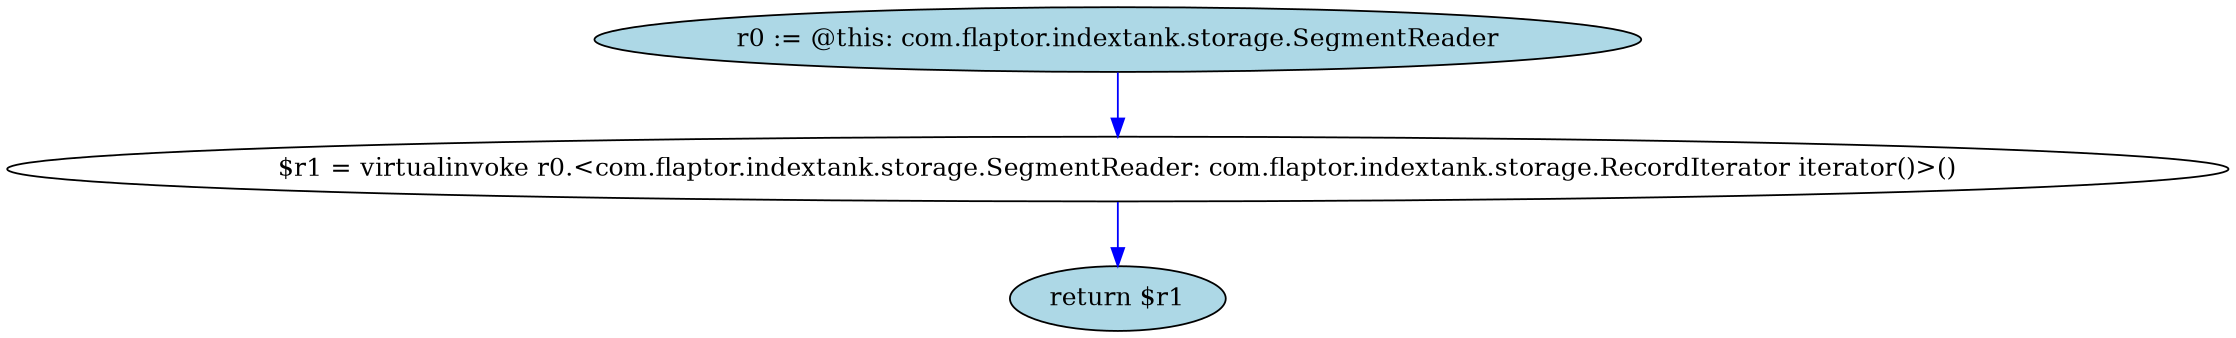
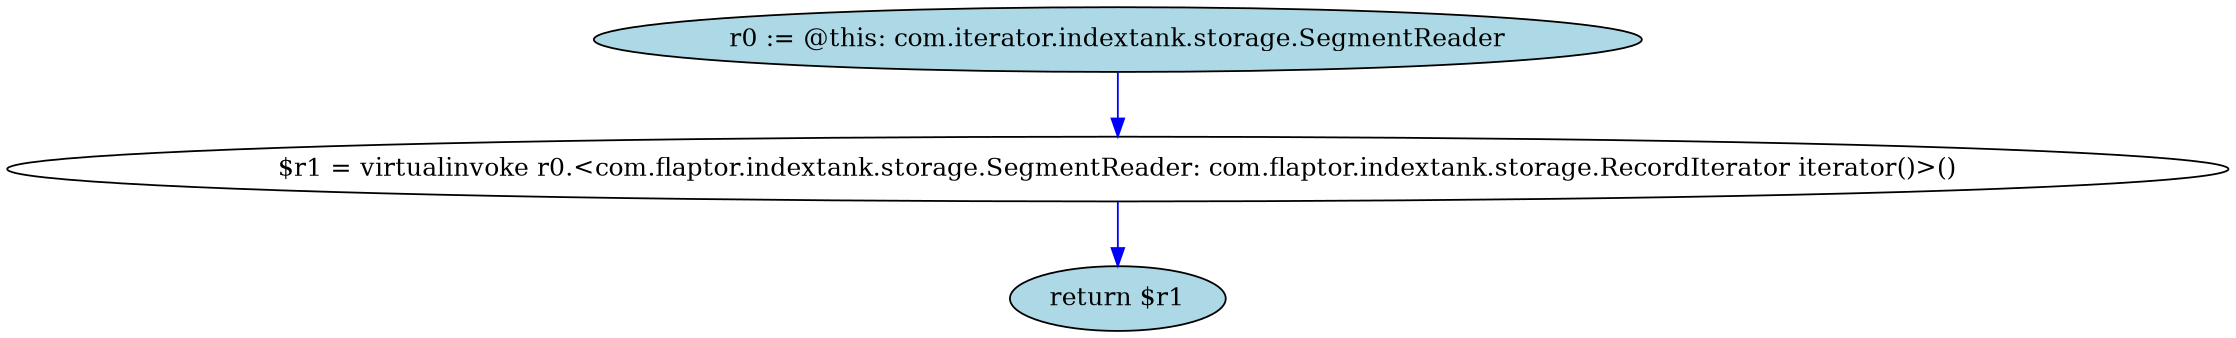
node "r0 := @this: com.flaptor.indextank.storage.SegmentReader": label "r0 := @this: com.flaptor.indextank.storage.SegmentReader" -> "r0 := @this: com.iterator.indextank.storage.SegmentReader"
